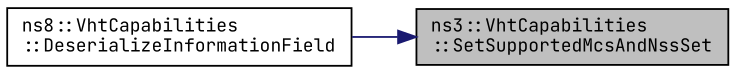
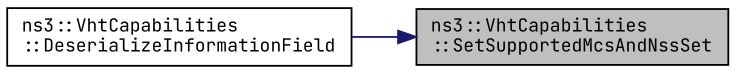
node "ns8::VhtCapabilities ::DeserializeInformationField": label "ns8::VhtCapabilities ::DeserializeInformationField" -> "ns3::VhtCapabilities ::DeserializeInformationField"
